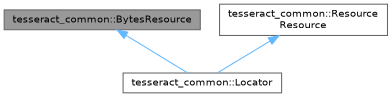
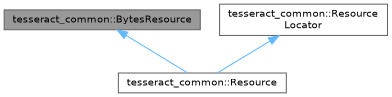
node "tesseract_common::Resource Resource": label "tesseract_common::Resource Resource" -> "tesseract_common::Resource Locator"
node "tesseract_common::Locator": label "tesseract_common::Locator" -> "tesseract_common::Resource"
